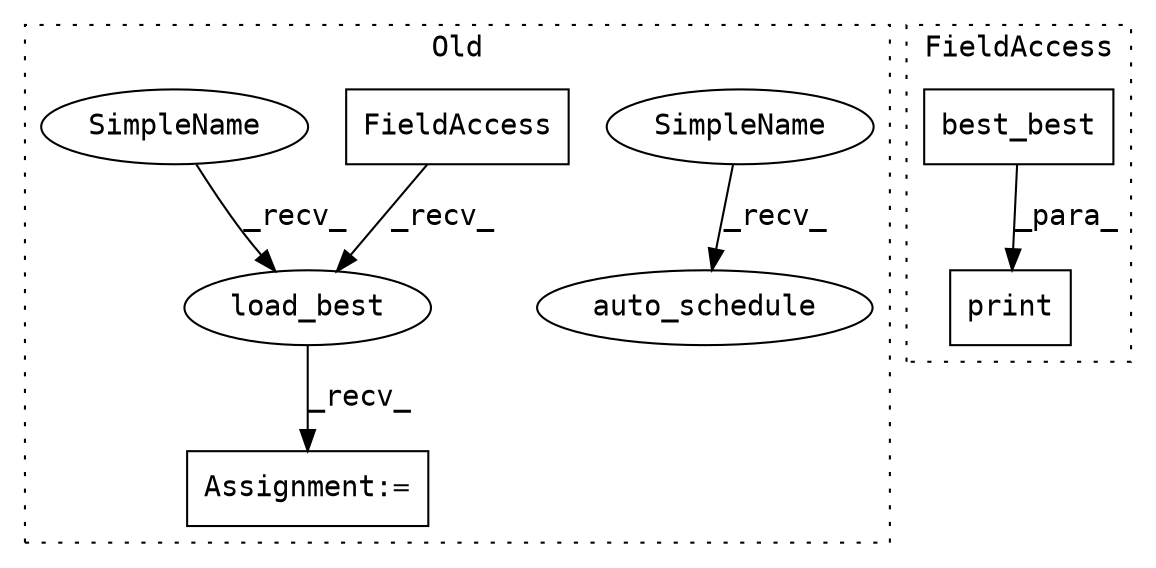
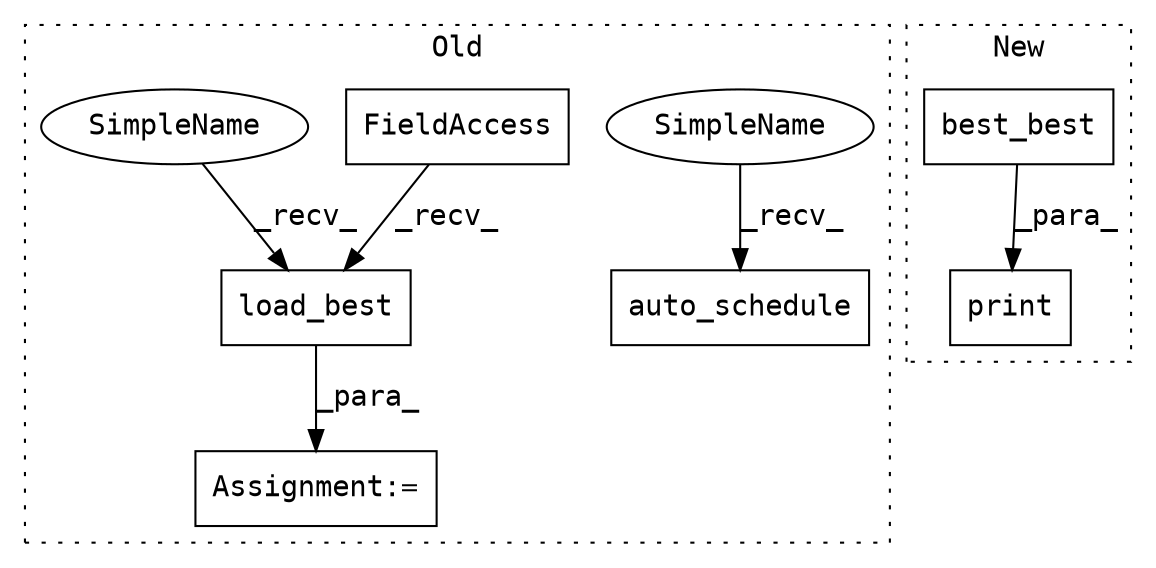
cluster "FieldAccess": label "FieldAccess" -> "New"
node "load_best": shape ellipse -> box
node "auto_schedule": shape ellipse -> box
edge "load_best" -> "Assignment:=": label "_recv_" -> "_para_"
